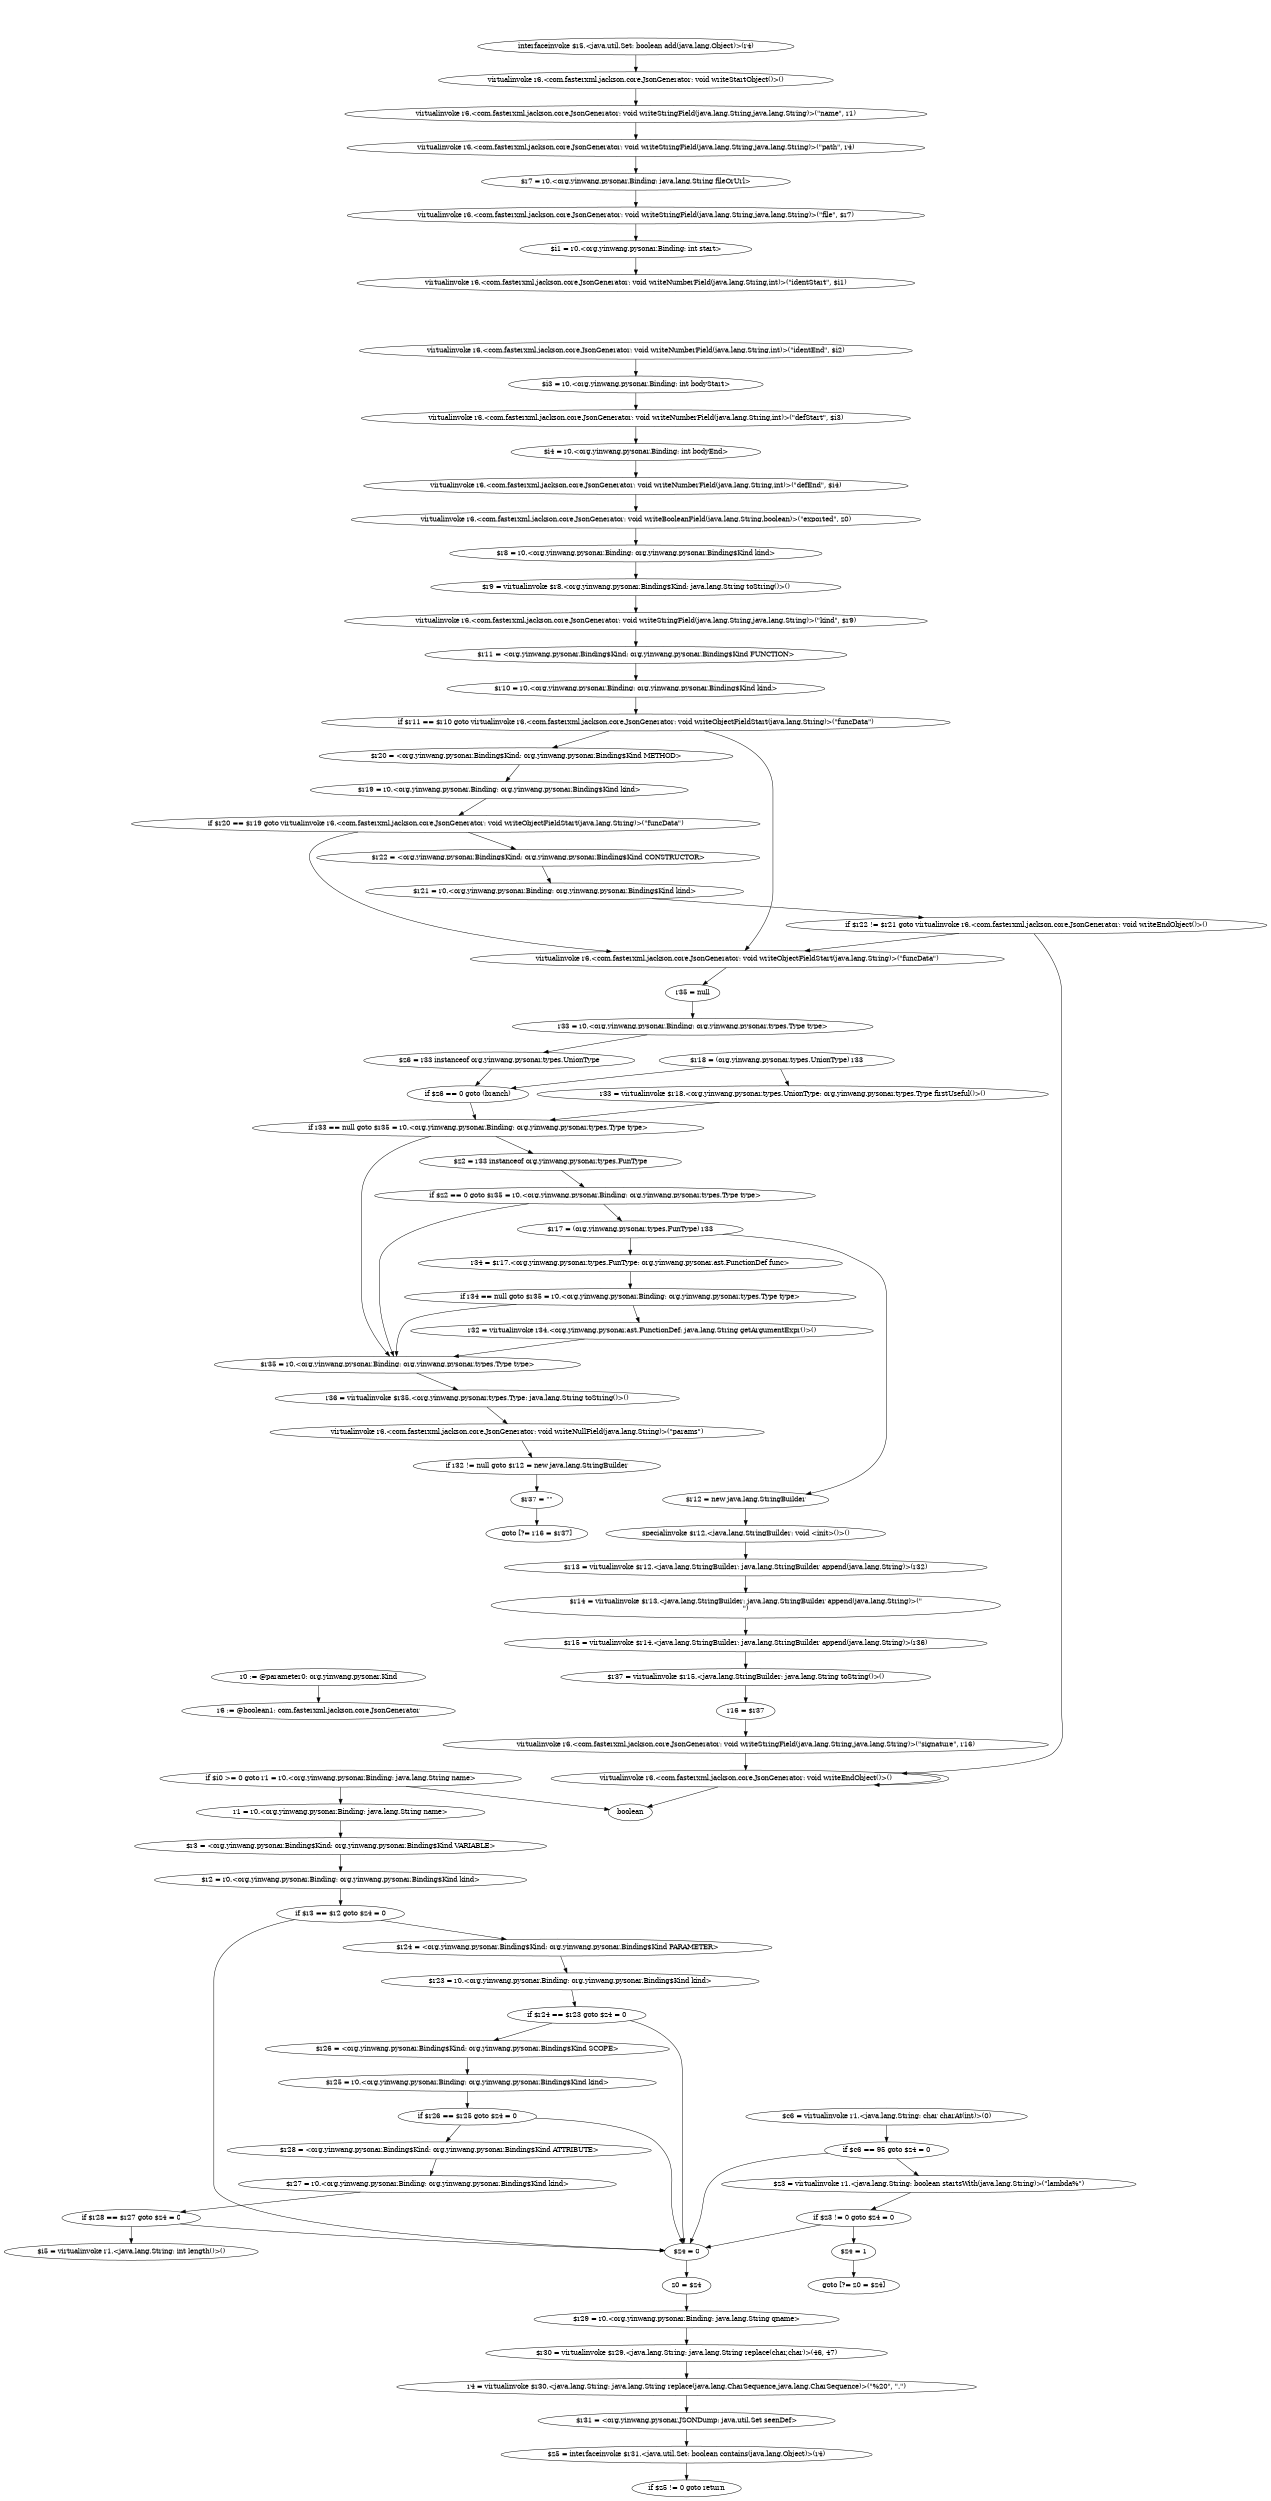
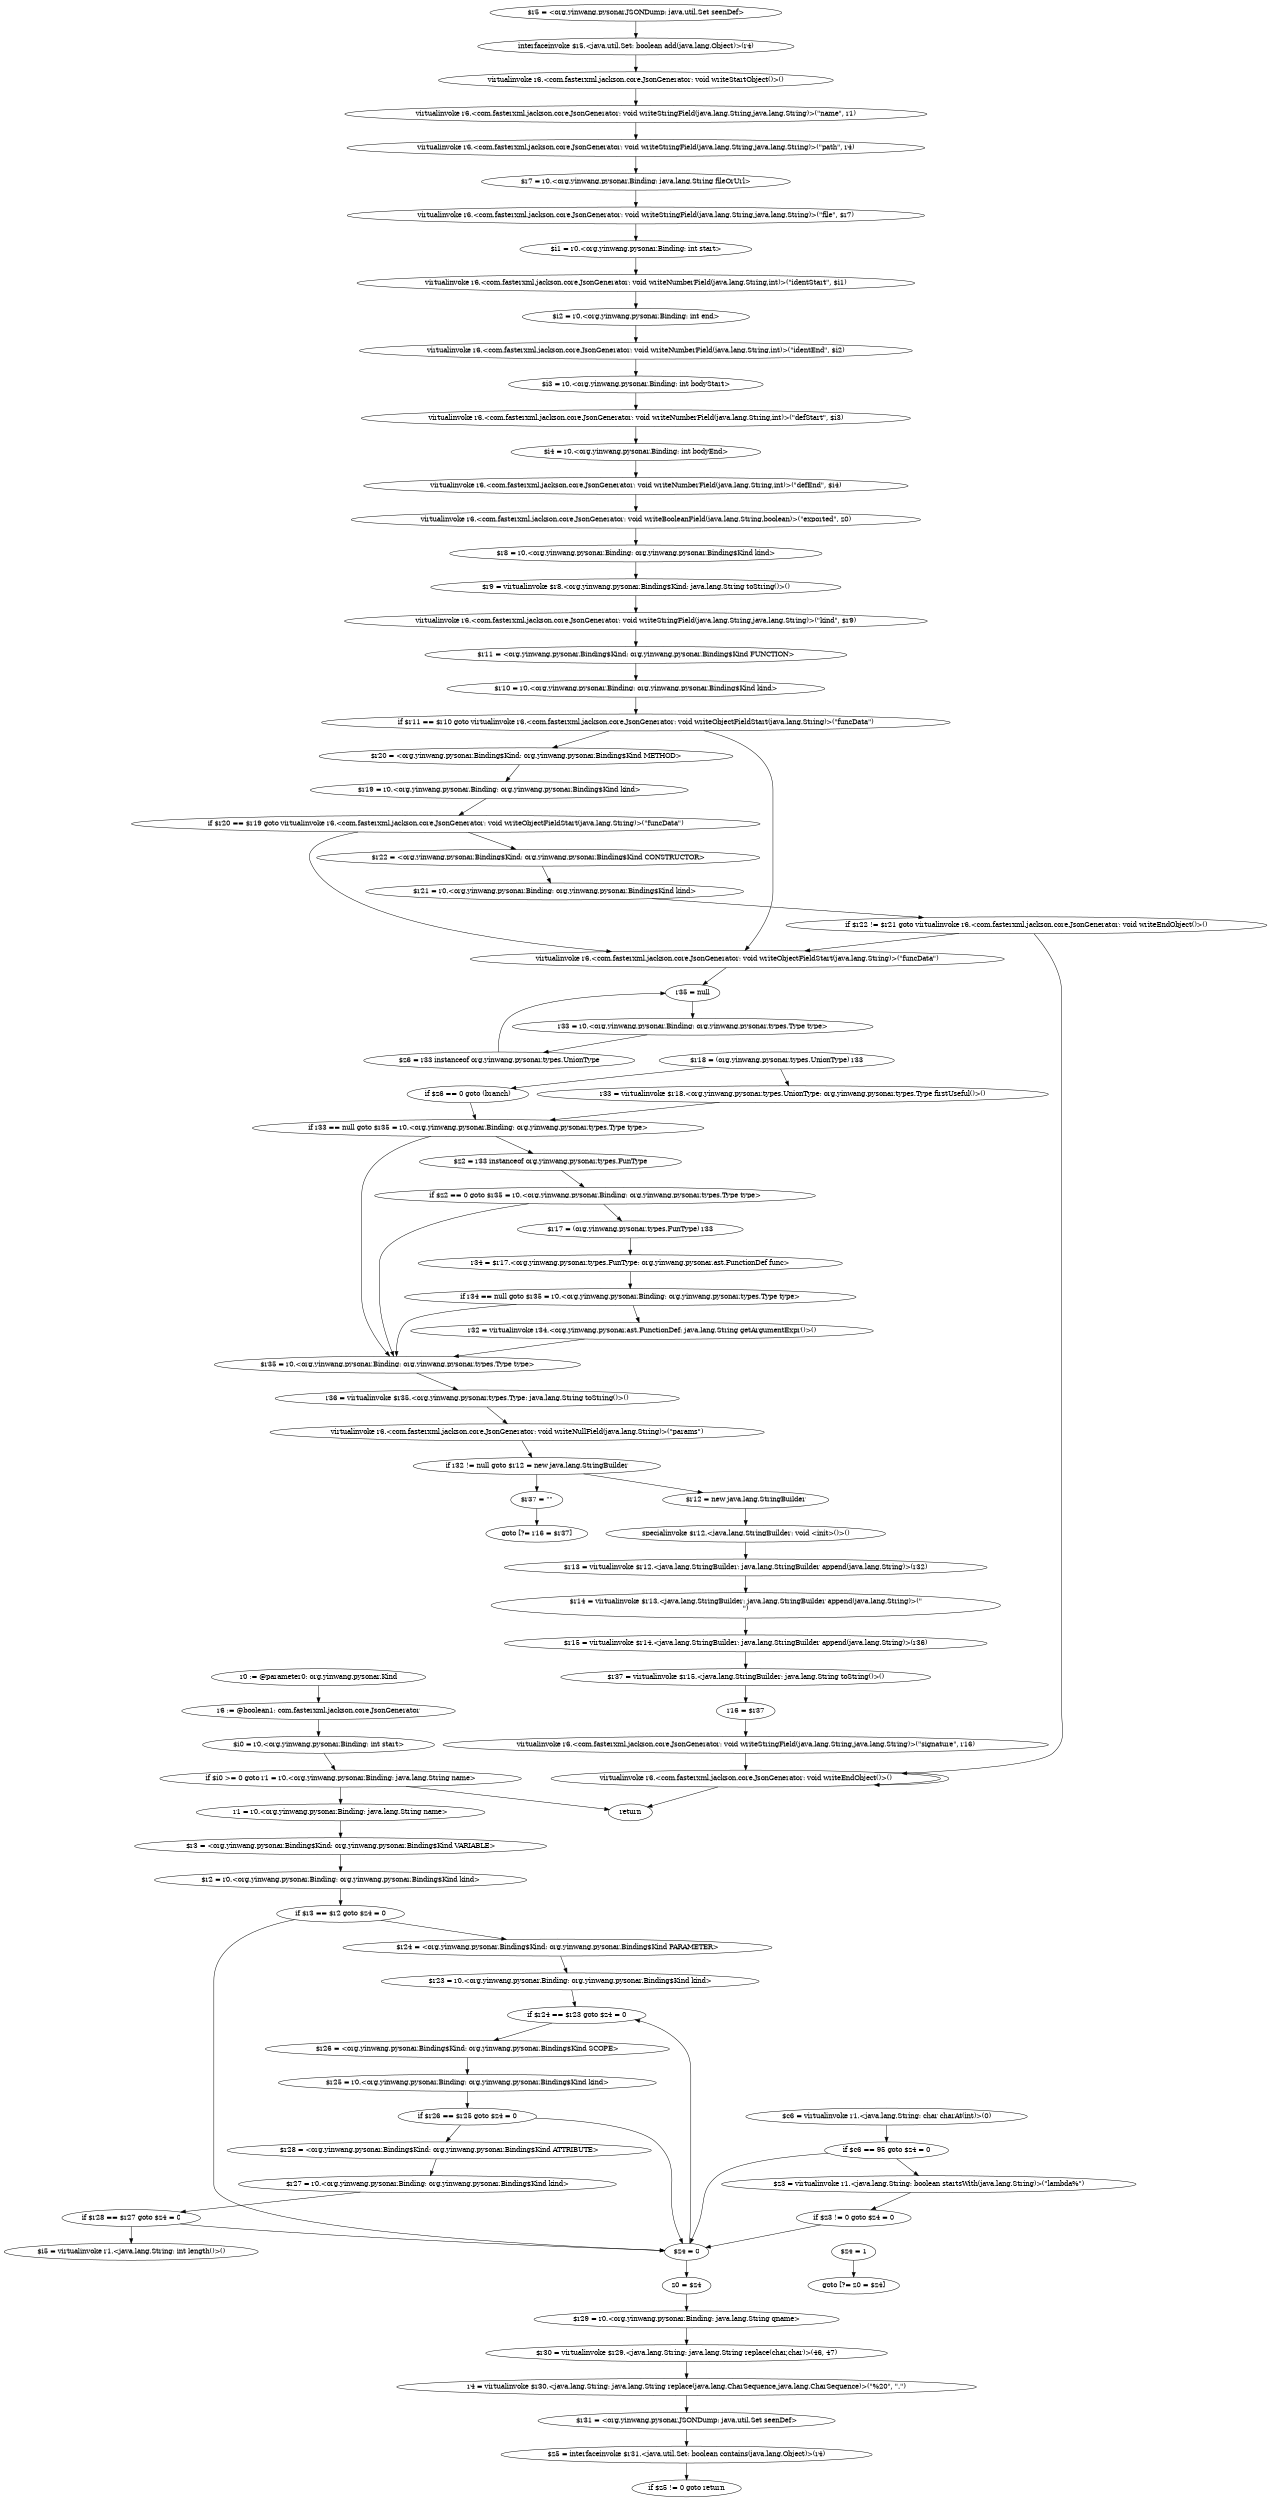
node "$r5 = <org.yinwang.pysonar.JSONDump: java.util.Set seenDef>": added
node "$i2 = r0.<org.yinwang.pysonar.Binding: int end>": added
edge "$z6 = r33 instanceof org.yinwang.pysonar.types.UnionType" -> "if $z6 == 0 goto (branch)": now "$z6 = r33 instanceof org.yinwang.pysonar.types.UnionType" -> "r35 = null"
edge "$r17 = (org.yinwang.pysonar.types.FunType) r33" -> "$r12 = new java.lang.StringBuilder": now "if r32 != null goto $r12 = new java.lang.StringBuilder" -> "$r12 = new java.lang.StringBuilder"
node "$i0 = r0.<org.yinwang.pysonar.Binding: int start>": added
node "boolean": label "boolean" -> "return"
edge "if $r24 == $r23 goto $z4 = 0" -> "$z4 = 0": reversed
edge "if $z3 != 0 goto $z4 = 0" -> "$z4 = 1": removed
